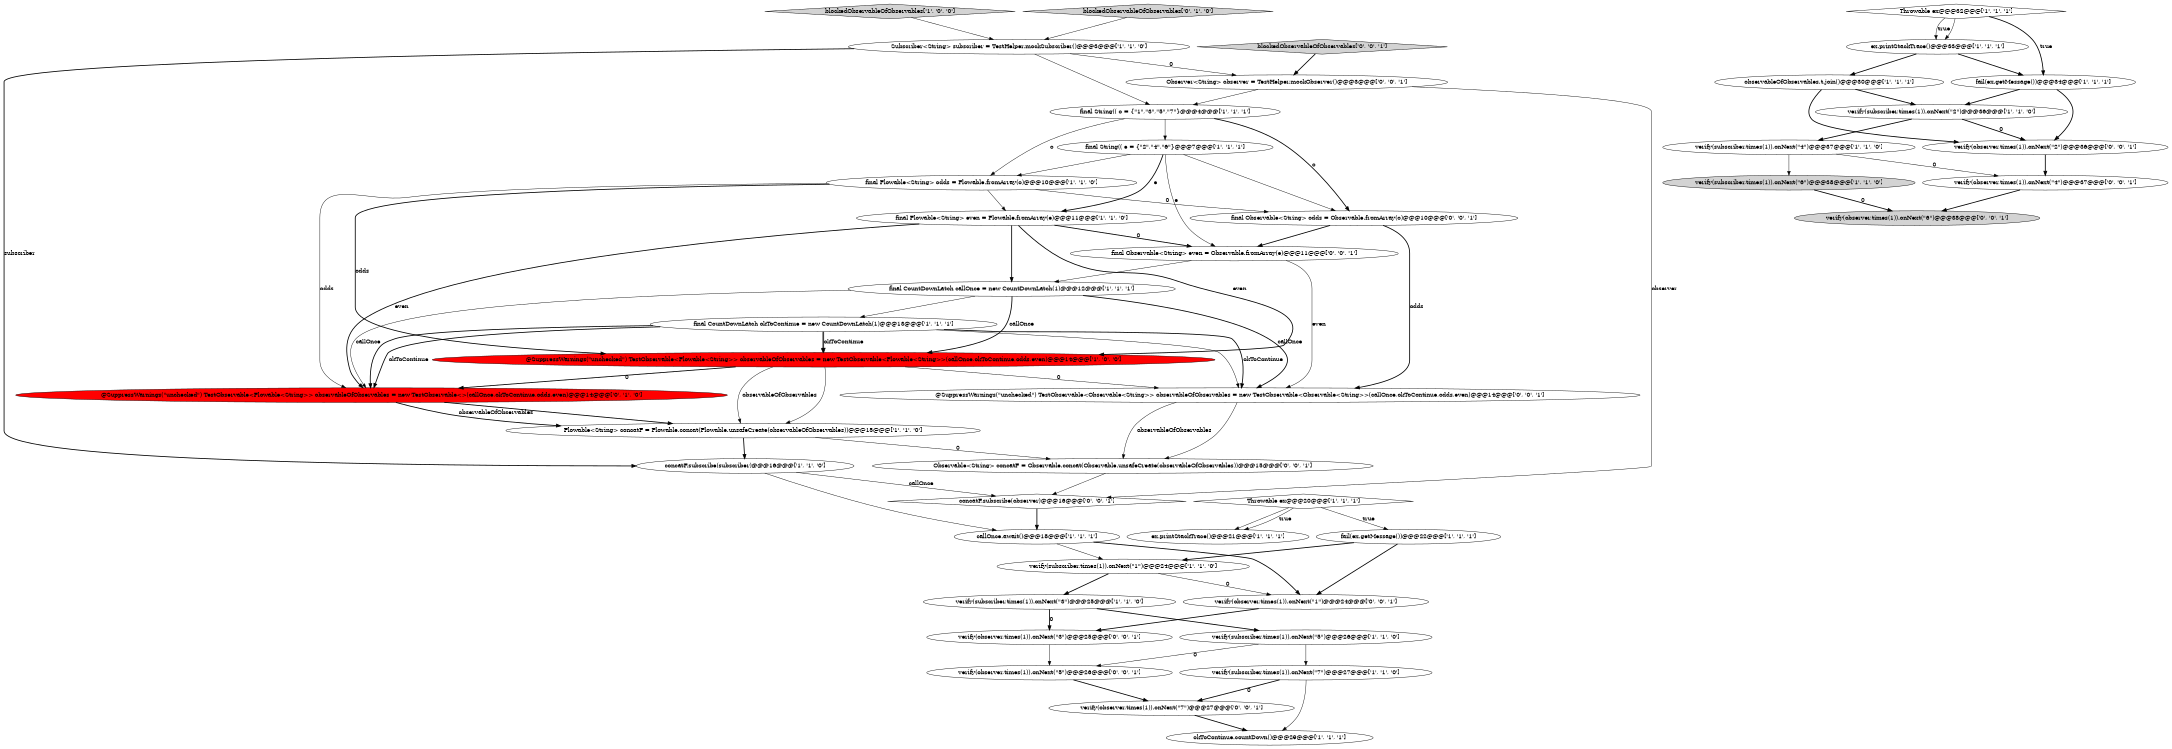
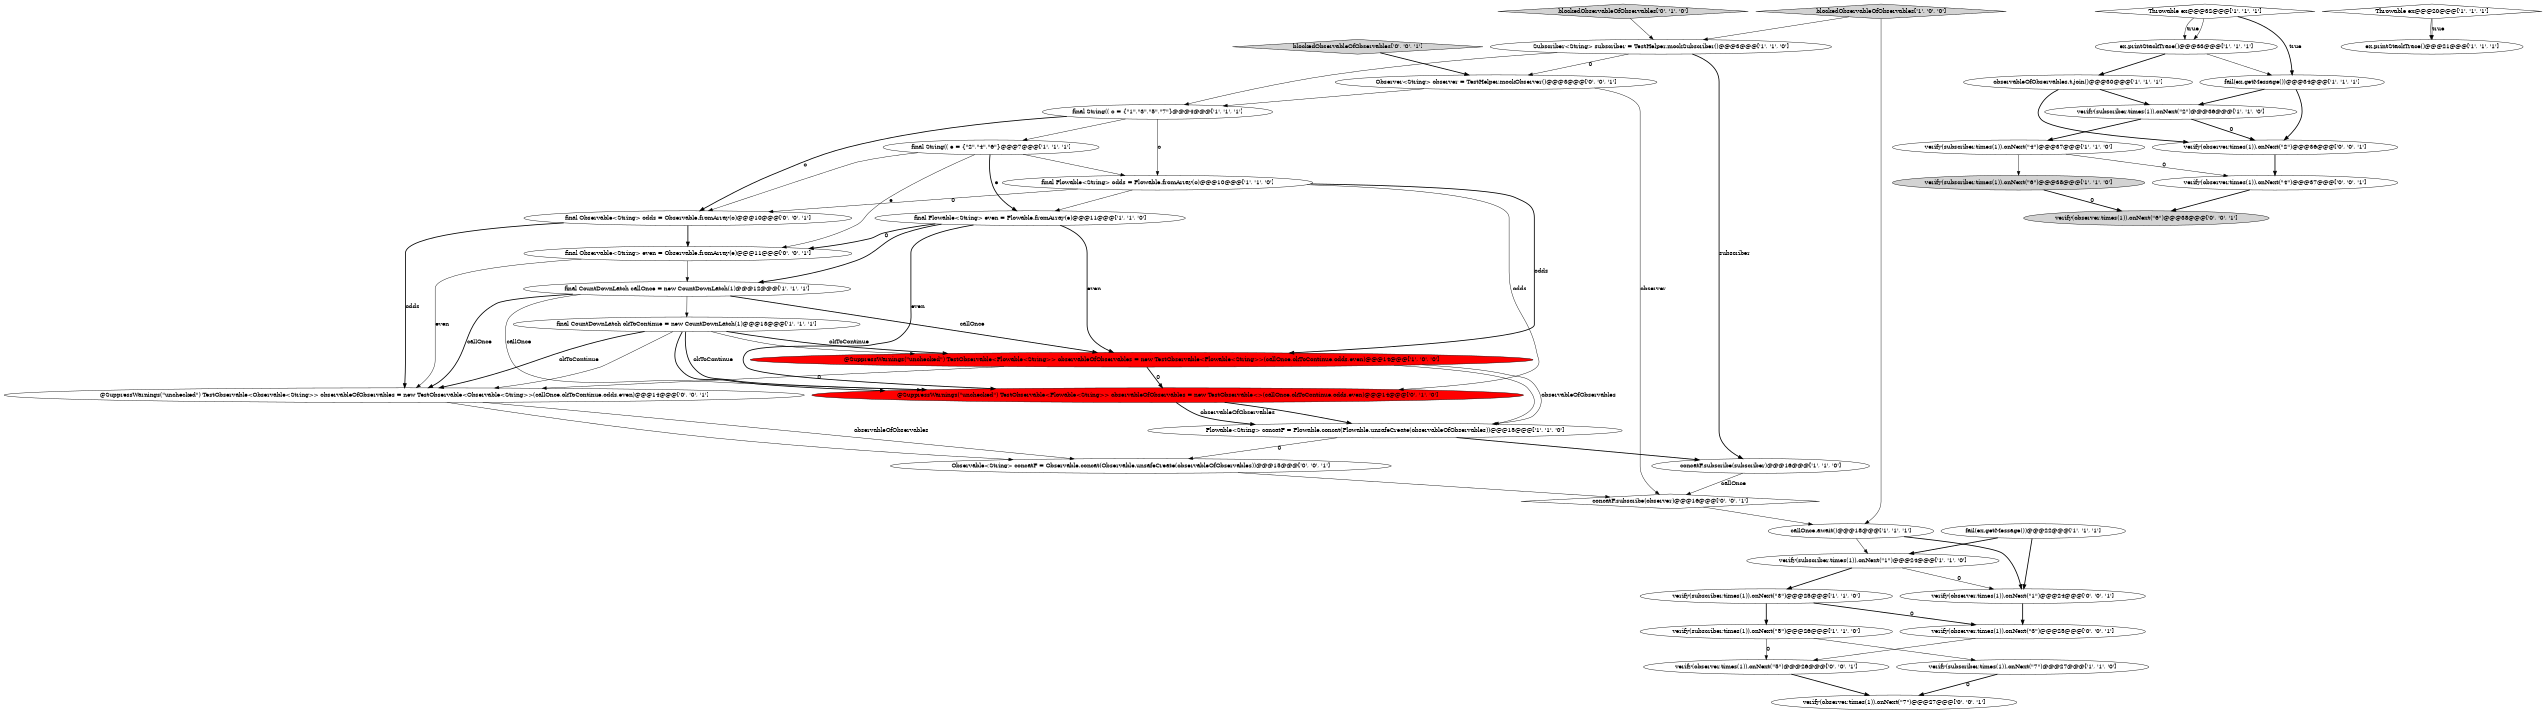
edge "ex.printStackTrace()@@@33@@@['1', '1', '1']" -> "fail(ex.getMessage())@@@34@@@['1', '1', '1']": style bold -> solid
edge "concatF.subscribe(subscriber)@@@16@@@['1', '1', '0']" -> "callOnce.await()@@@18@@@['1', '1', '1']": now "blockedObservableOfObservables['1', '0', '0']" -> "callOnce.await()@@@18@@@['1', '1', '1']"
edge "concatF.subscribe(observer)@@@16@@@['0', '0', '1']" -> "callOnce.await()@@@18@@@['1', '1', '1']": style bold -> solid
edge "Throwable ex@@@20@@@['1', '1', '1']" -> "fail(ex.getMessage())@@@22@@@['1', '1', '1']": removed, label "true"
node "okToContinue.countDown()@@@29@@@['1', '1', '1']": removed
